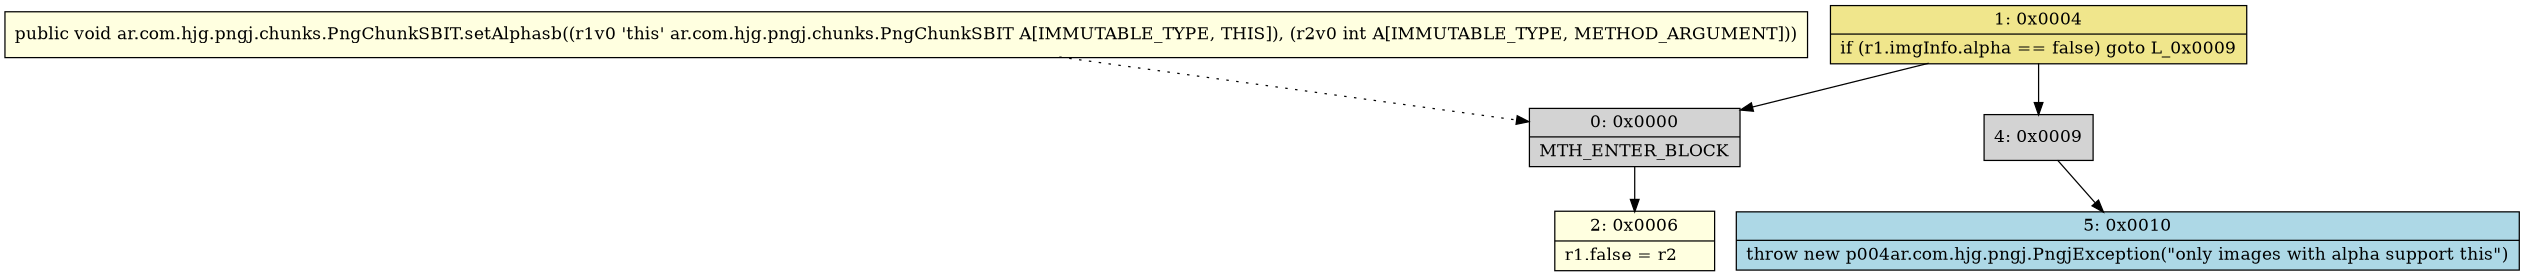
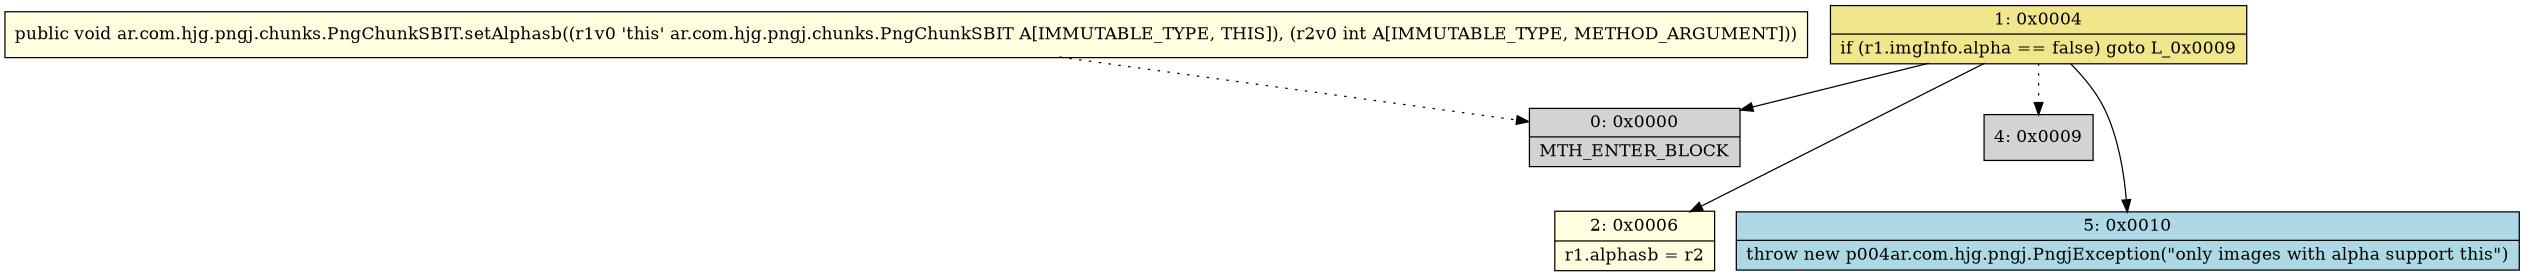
edge "1: 0x0004" -> "4: 0x0009": style solid -> dotted
edge "4: 0x0009" -> "5: 0x0010": now "1: 0x0004" -> "5: 0x0010"
edge "0: 0x0000" -> "2: 0x0006": now "1: 0x0004" -> "2: 0x0006"
node "2: 0x0006": text "r1.false = r2" -> "r1.alphasb = r2"
